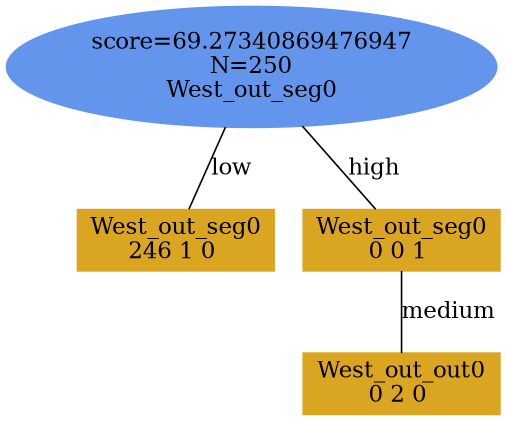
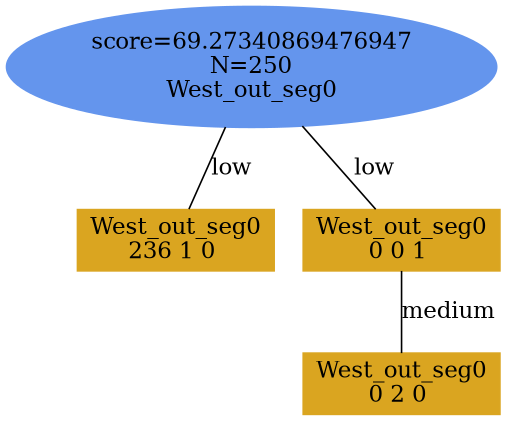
edge "score=69.27340869476947 N=250 West_out_seg0" -- "West_out_seg0 0 0 1": label "high" -> "low"
node "West_out_seg0 246 1 0": label "West_out_seg0 246 1 0" -> "West_out_seg0 236 1 0"
node "West_out_out0 0 2 0": label "West_out_out0 0 2 0" -> "West_out_seg0 0 2 0"
